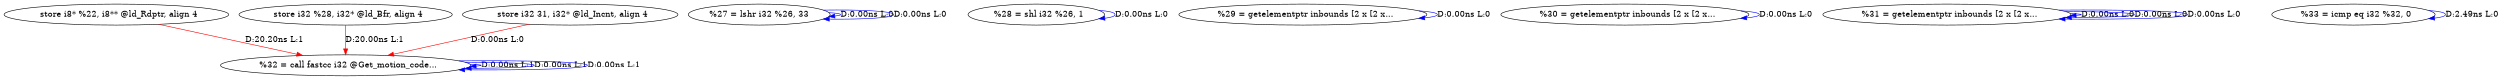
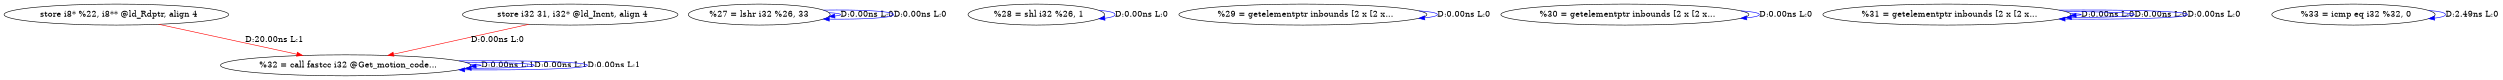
node "store i32 %28, i32* @ld_Bfr, align 4": removed
edge "store i8* %22, i8** @ld_Rdptr, align 4" -> "%32 = call fastcc i32 @Get_motion_code...": label "D:20.20ns L:1" -> "D:20.00ns L:1"
